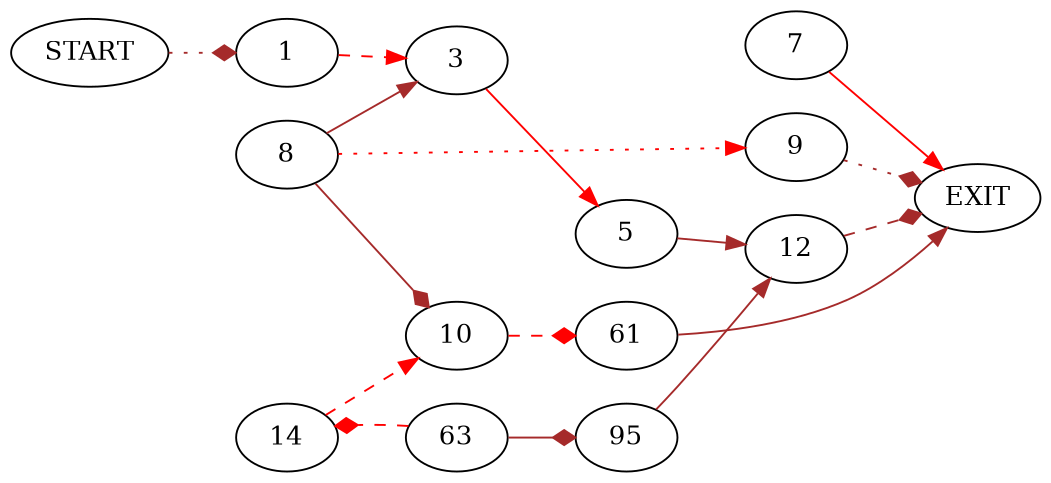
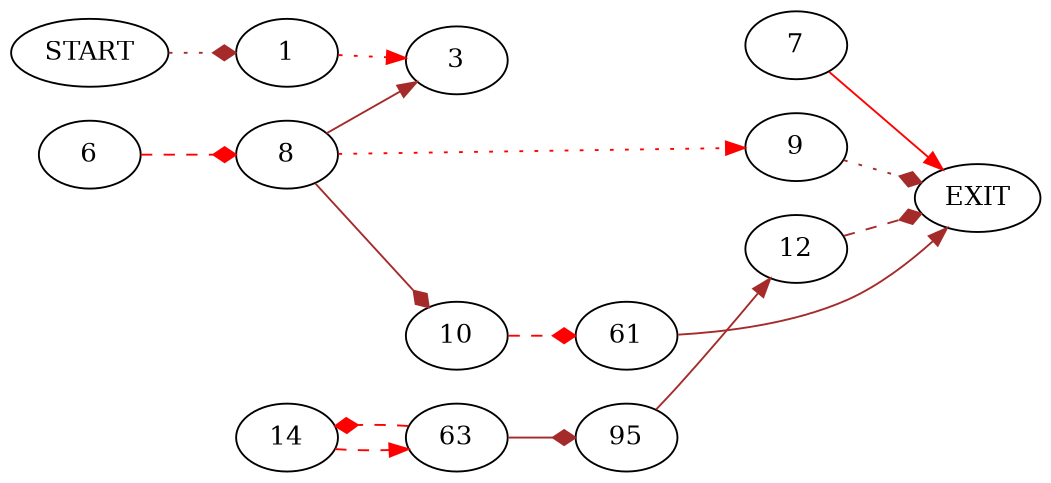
edge "1" -> "3": style dashed -> dotted
node "6": added
node "5": removed
edge "14" -> "10": now "14" -> "63"
